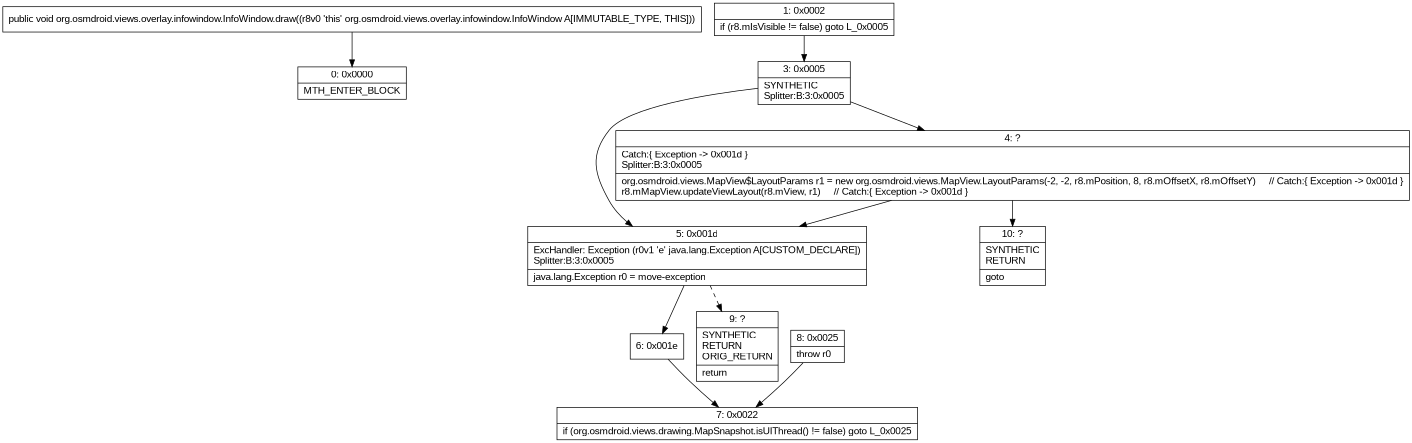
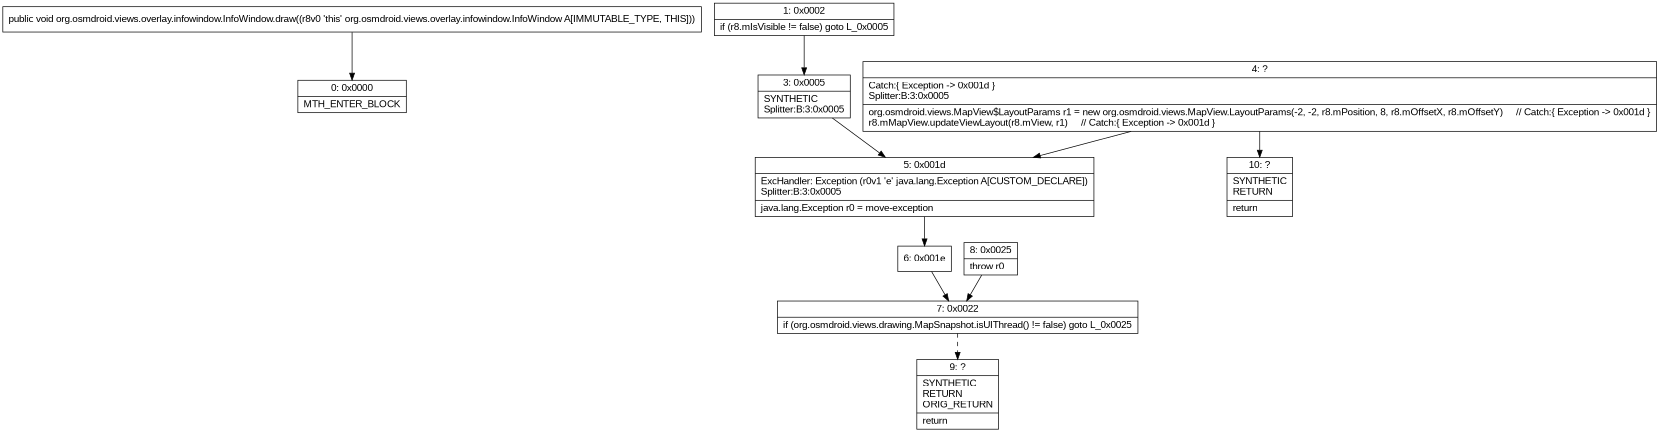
edge "3: 0x0005" -> "4: ?": removed
node "10: ?": text "goto" -> "return"
edge "5: 0x001d" -> "9: ?": now "7: 0x0022" -> "9: ?"
